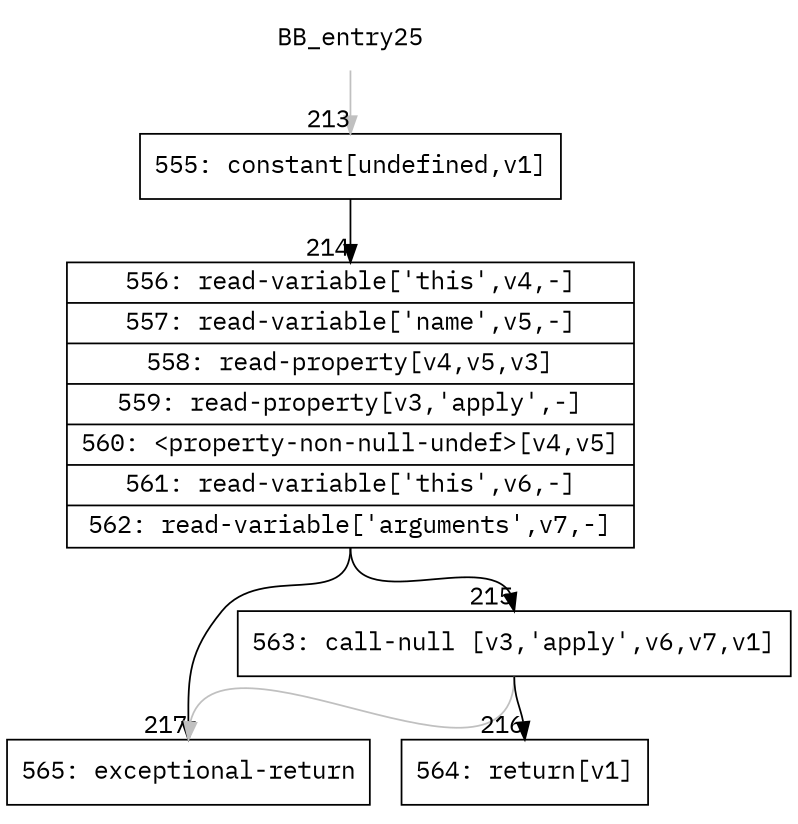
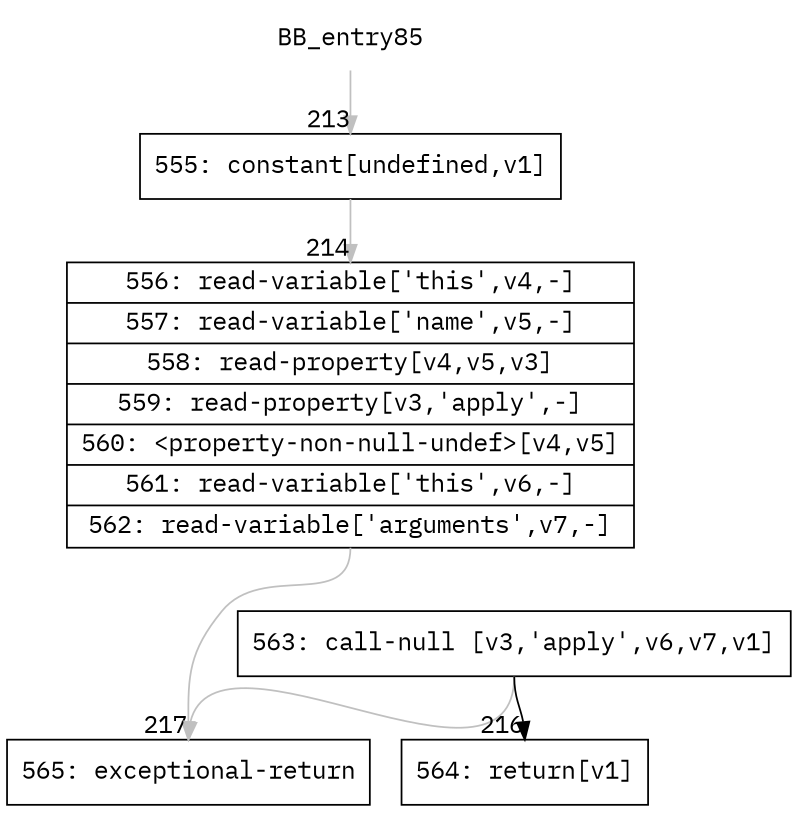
node "BB_entry25": label "BB_entry25" -> "BB_entry85"
edge "555: constant[undefined,v1]" -> "556: read-variable['this',v4,-]": color black -> gray
edge "556: read-variable['this',v4,-]" -> "563: call-null [v3,'apply',v6,v7,v1]": removed
edge "556: read-variable['this',v4,-]" -> "565: exceptional-return": color black -> gray
